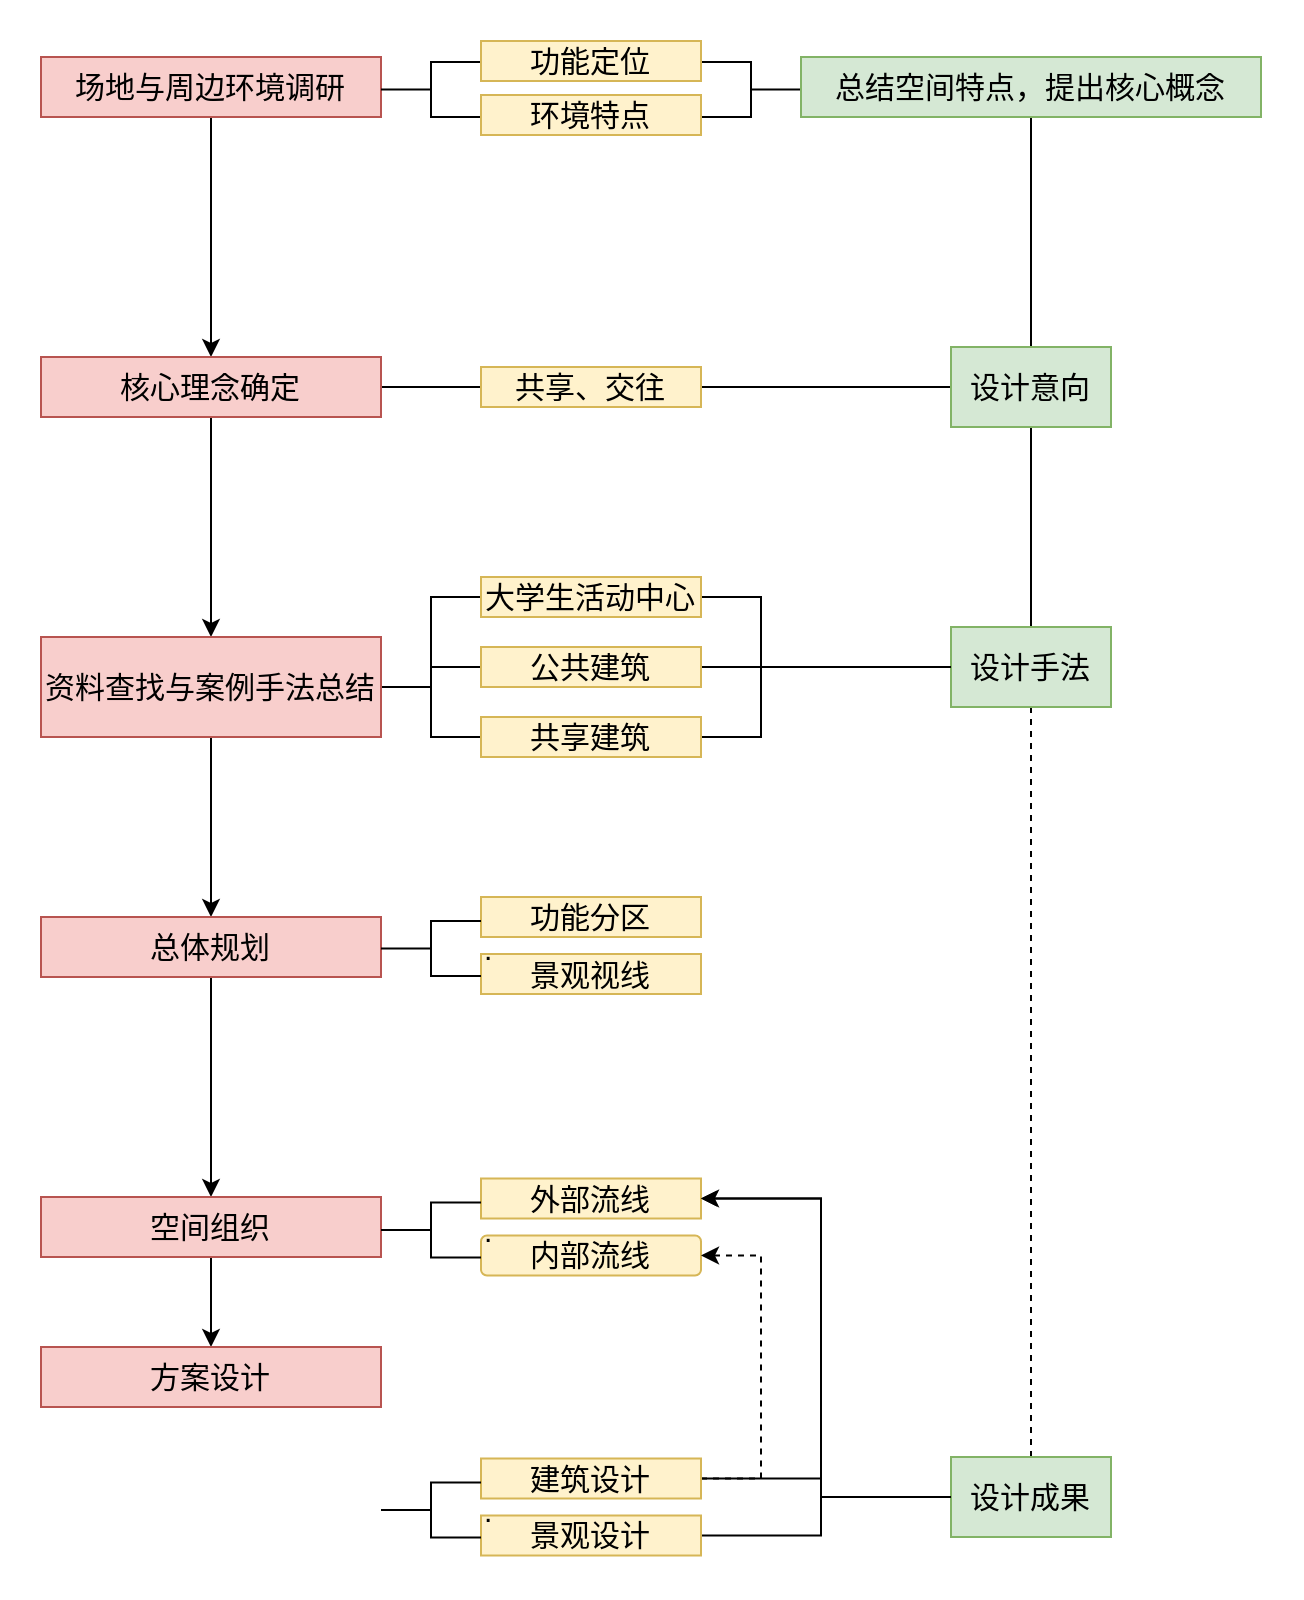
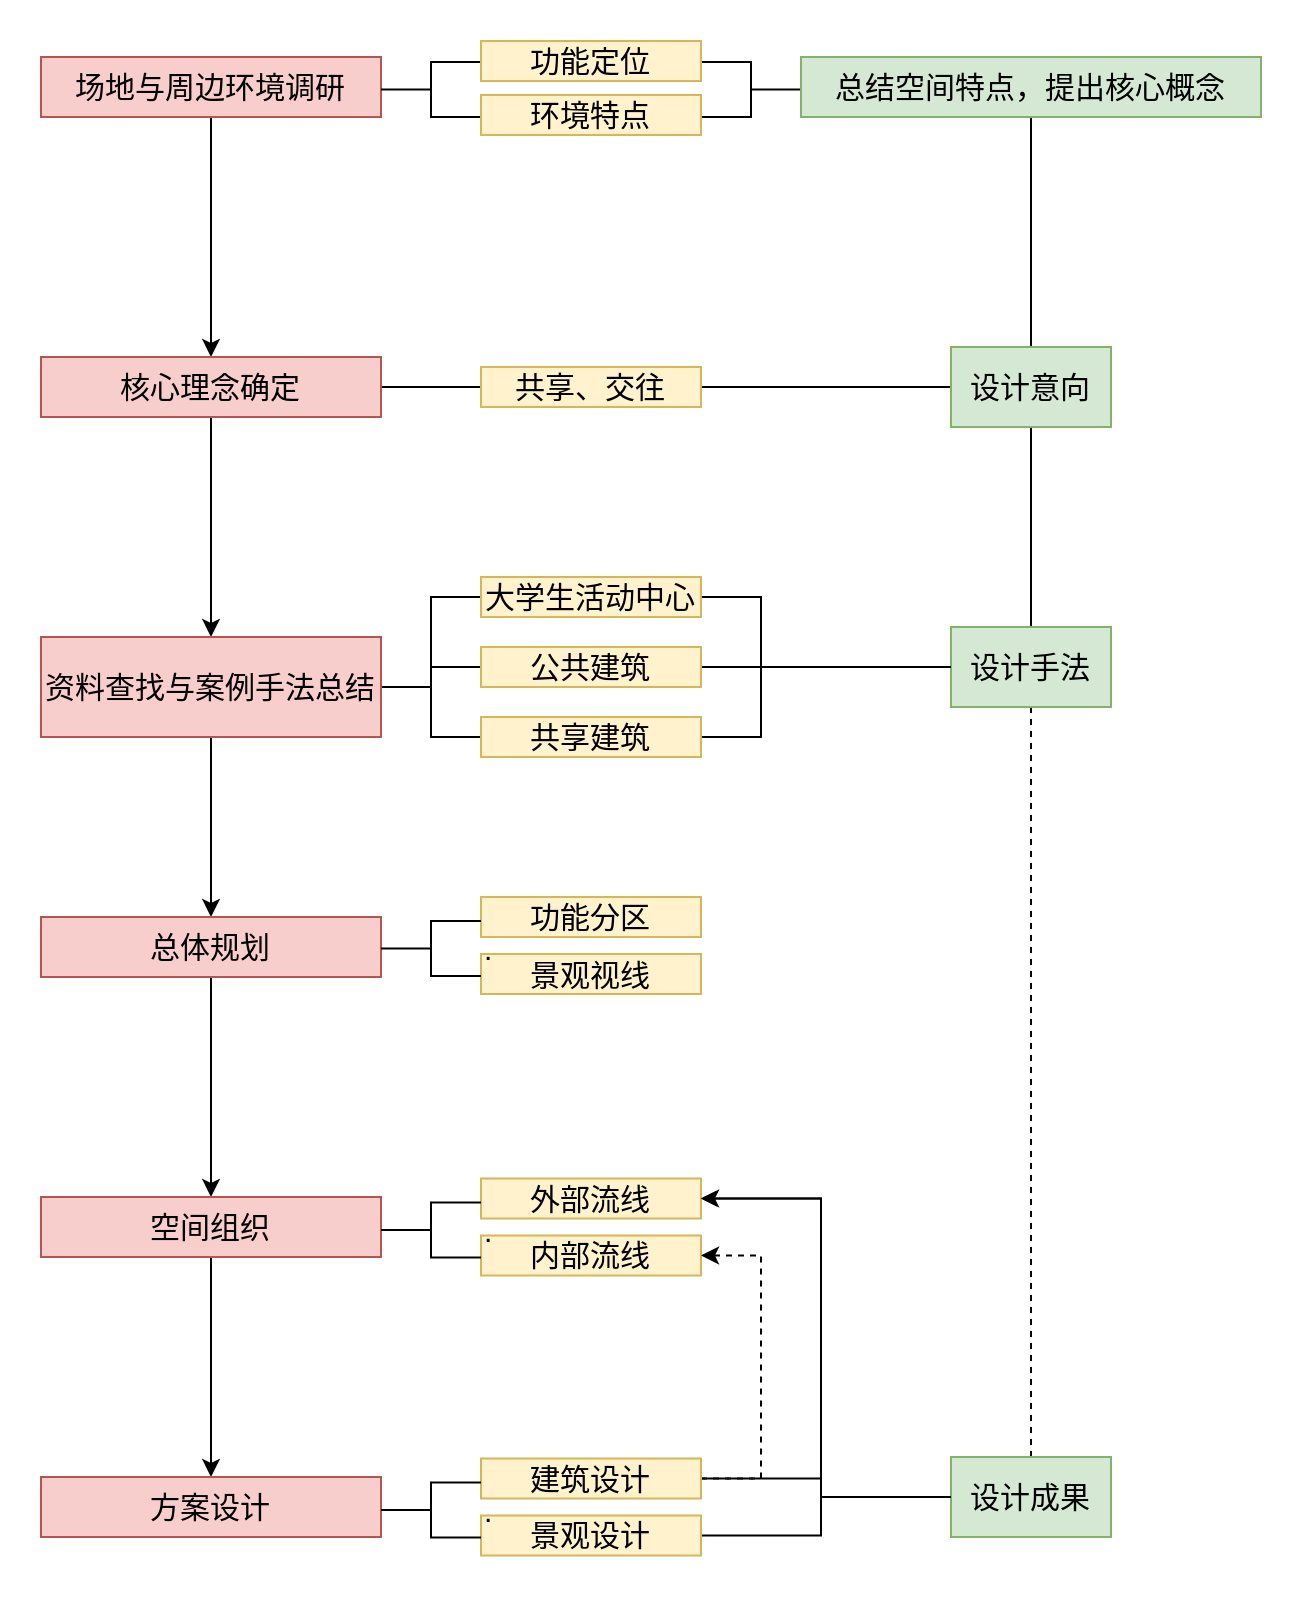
node "内部流线": shape rounded rectangle -> rectangle
node "方案设计": moved (211, 1377) -> (211, 1507)
